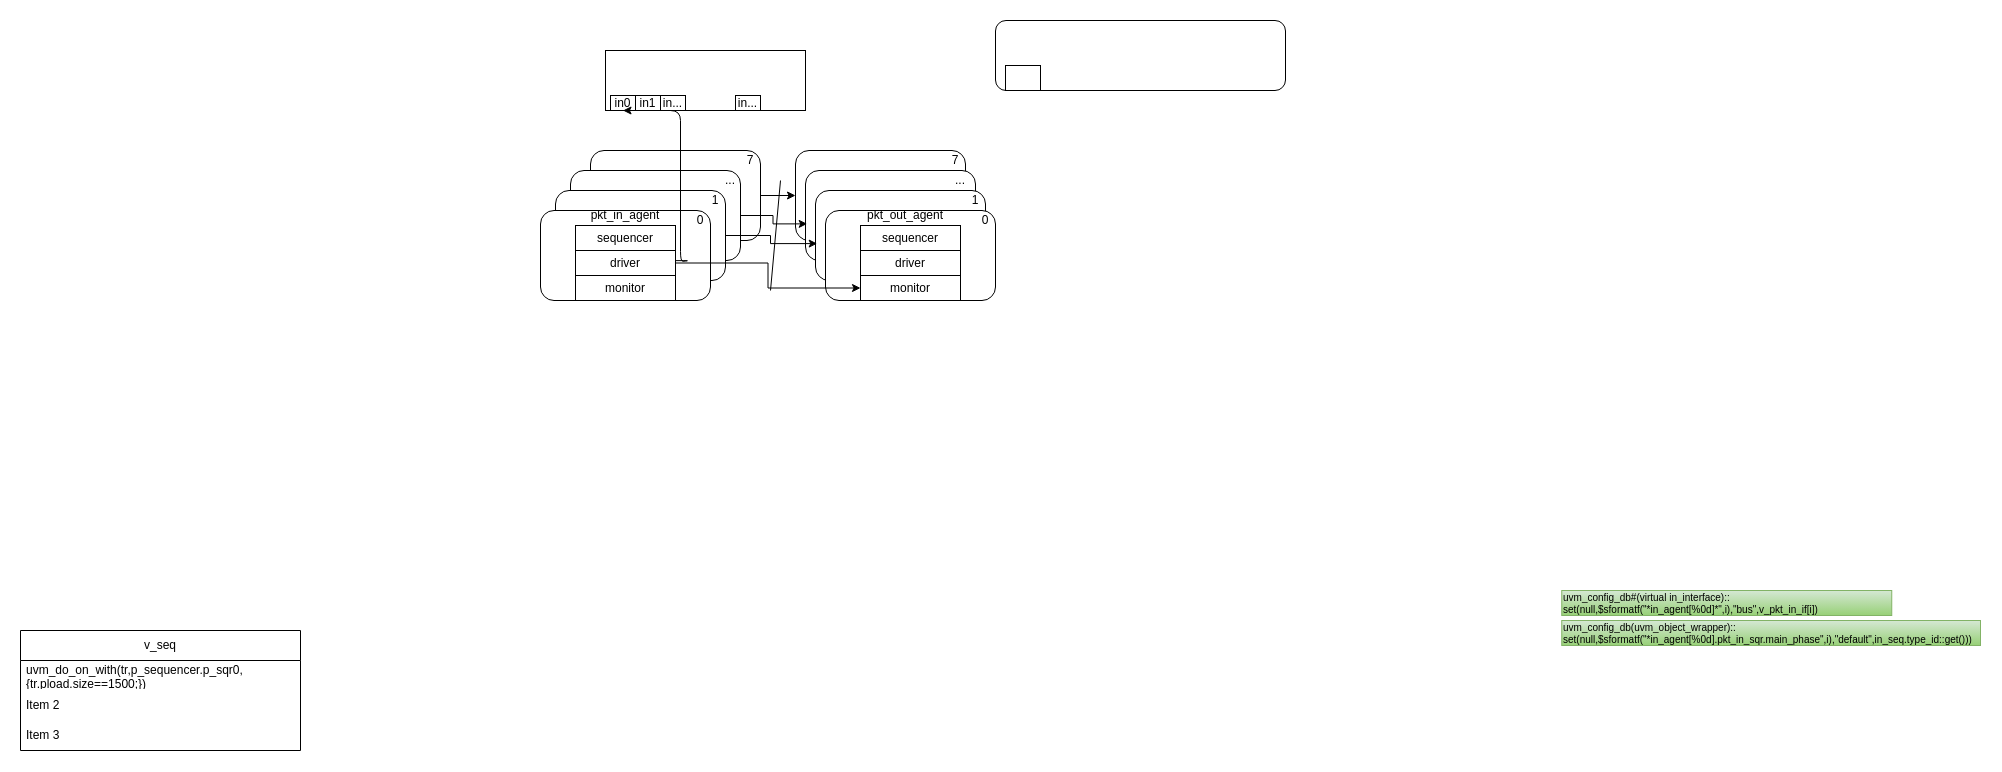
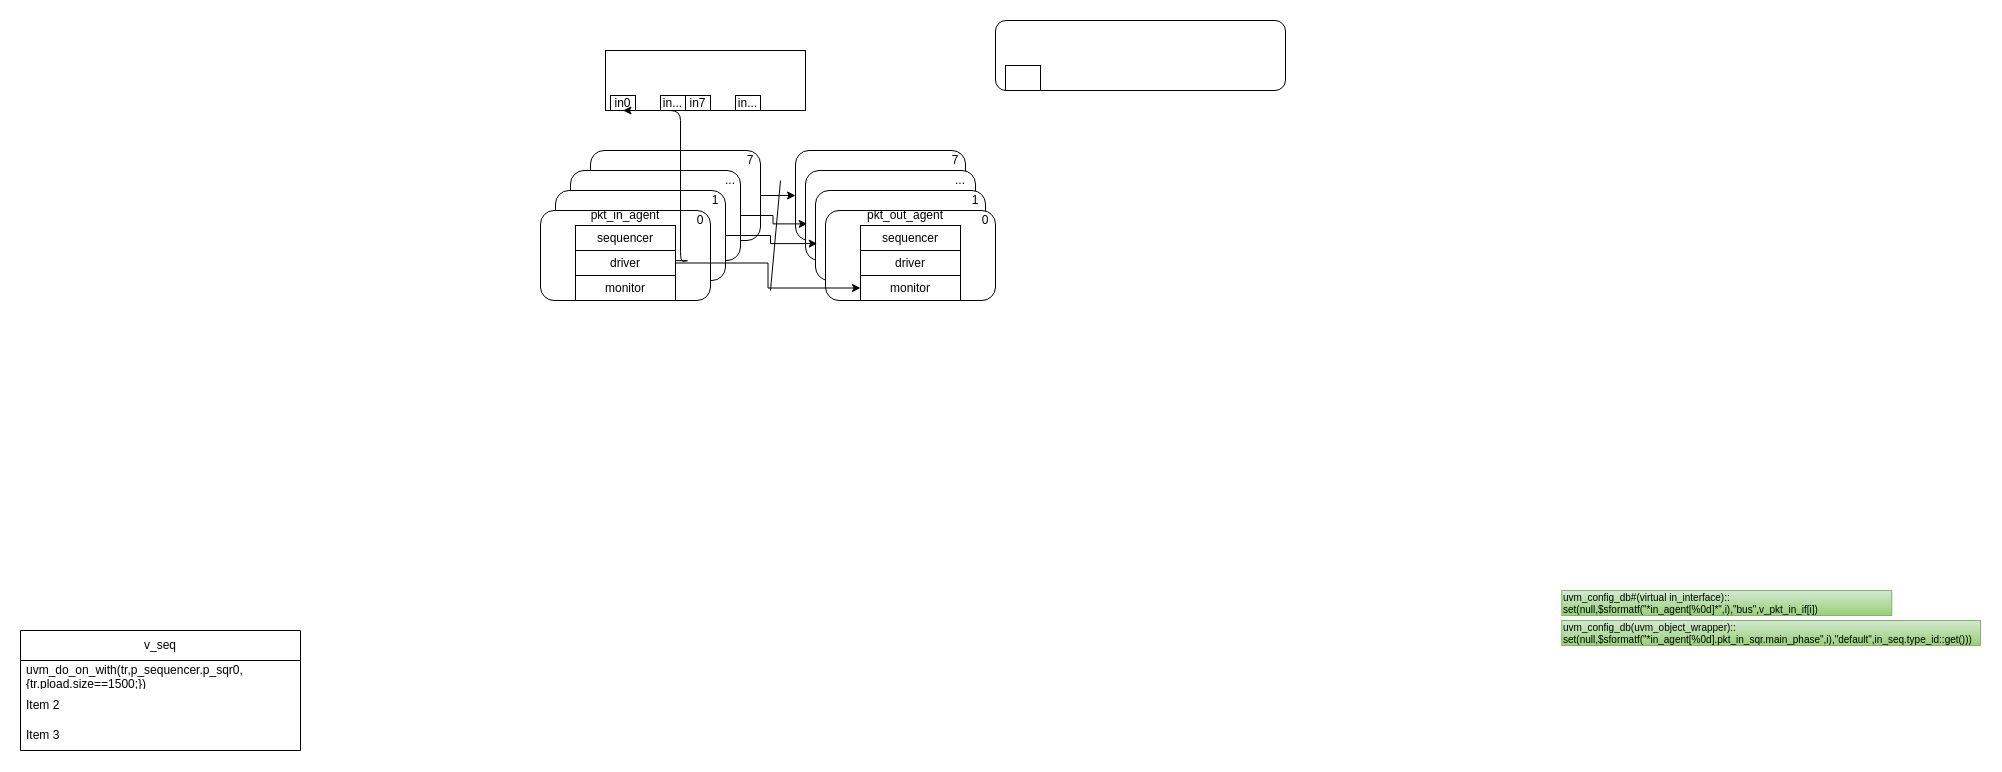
node "in1": removed
node "in7": added
